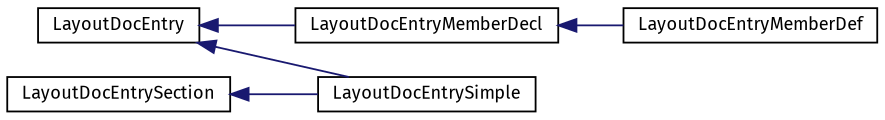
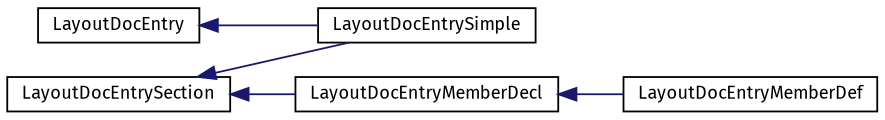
edge "LayoutDocEntryMemberDecl" -> "LayoutDocEntry": now "LayoutDocEntryMemberDecl" -> "LayoutDocEntrySection"
